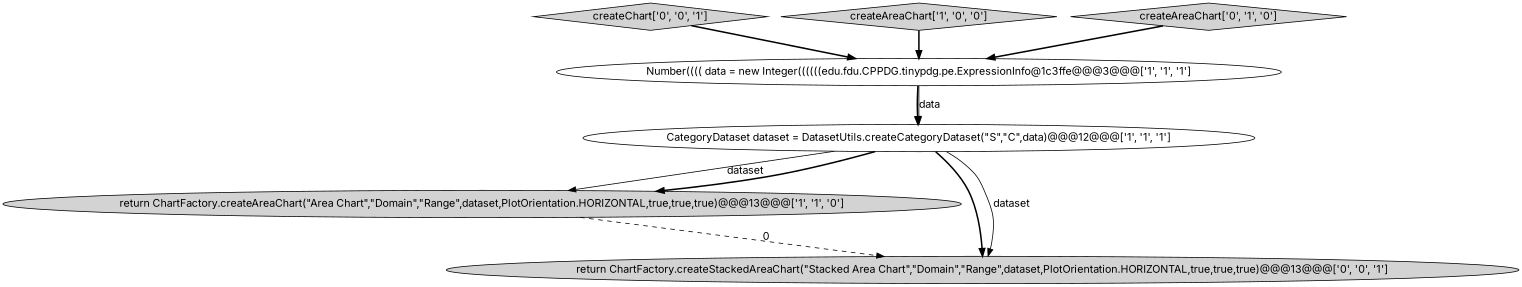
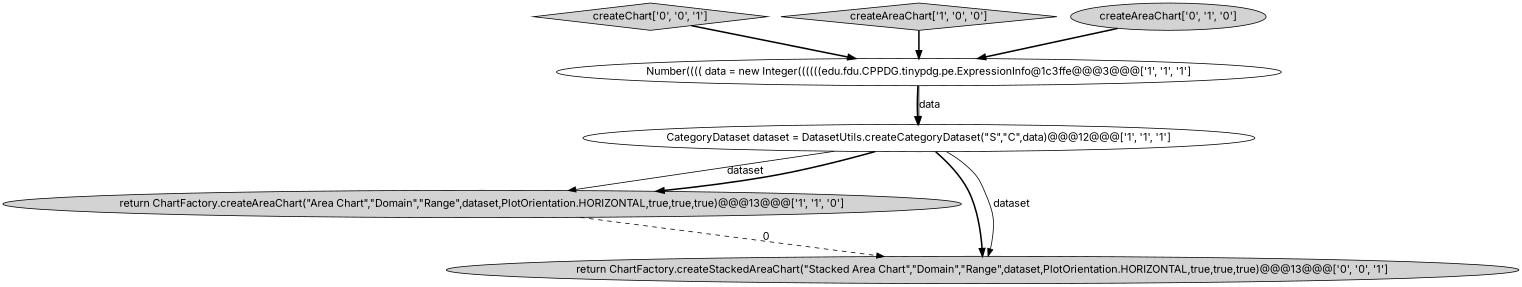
node "createAreaChart['0', '1', '0']": shape diamond -> ellipse
